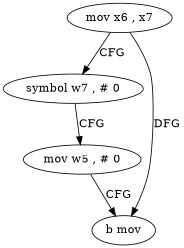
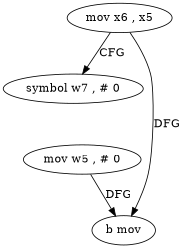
node "mov x6 , x7": label "mov x6 , x7" -> "mov x6 , x5"
edge "symbol w7 , # 0" -> "mov w5 , # 0": removed, label "CFG"
edge "mov w5 , # 0" -> "b mov": label "CFG" -> "DFG"
